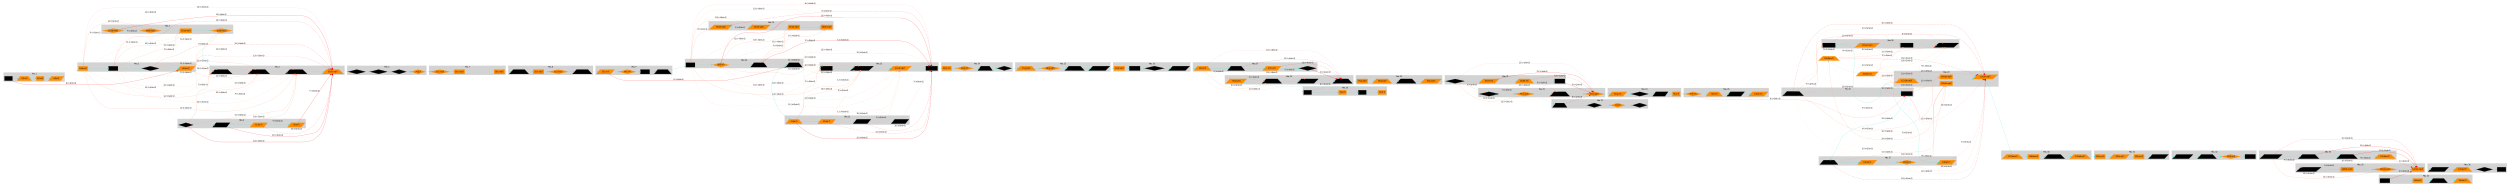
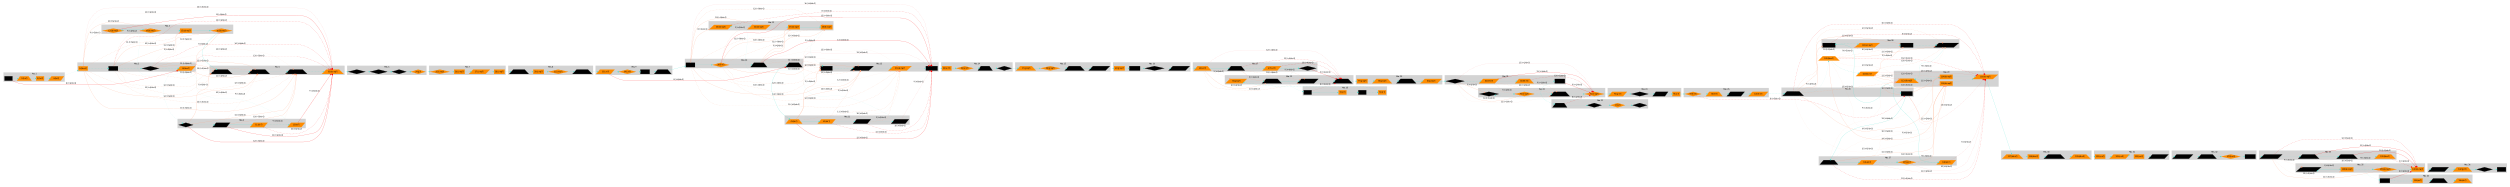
node "27:(c maj7)": added
edge "122:(c m7)" -> "123:(c m7)": reversed
